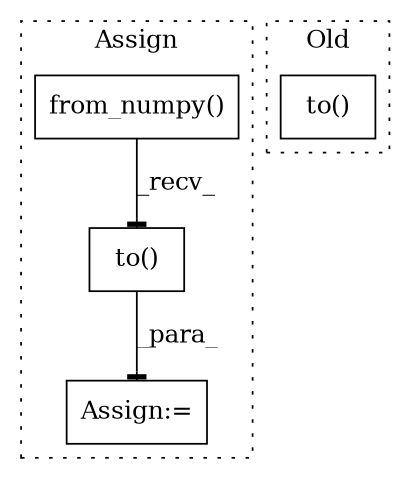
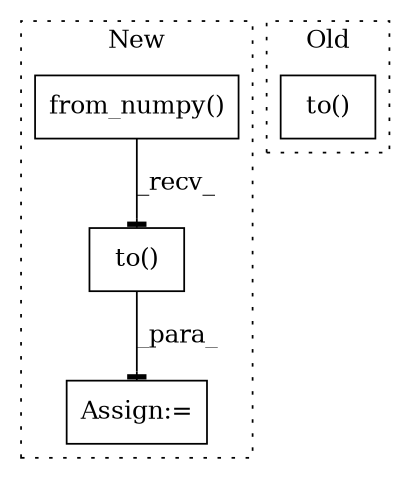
cluster "Assign": label "Assign" -> "New"
